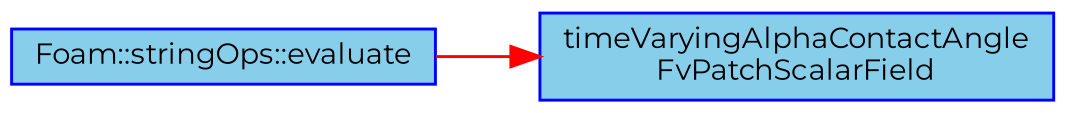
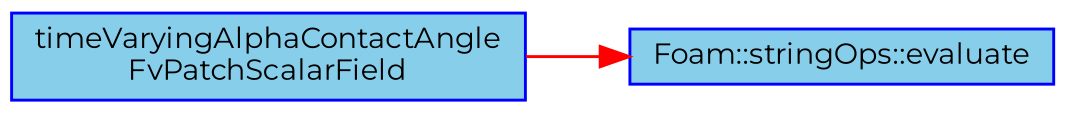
edge "Foam::stringOps::evaluate" -> "timeVaryingAlphaContactAngle FvPatchScalarField": reversed
